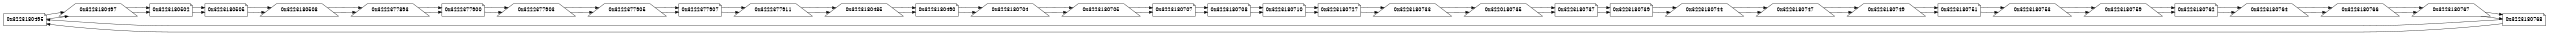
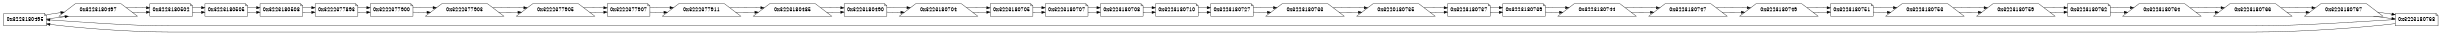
node "0x3223180508": shape trapezium -> note
node "0x3222377893": shape trapezium -> note
node "0x3223180705": shape trapezium -> note
